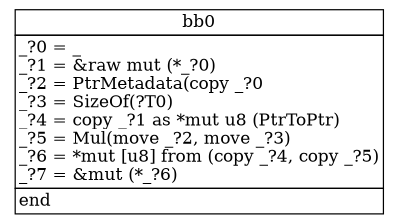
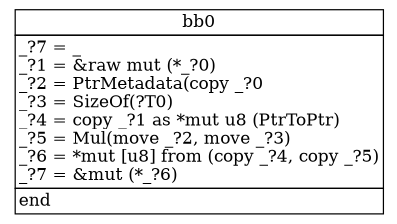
node "bb0": text "_?0 = _" -> "_?7 = _"
